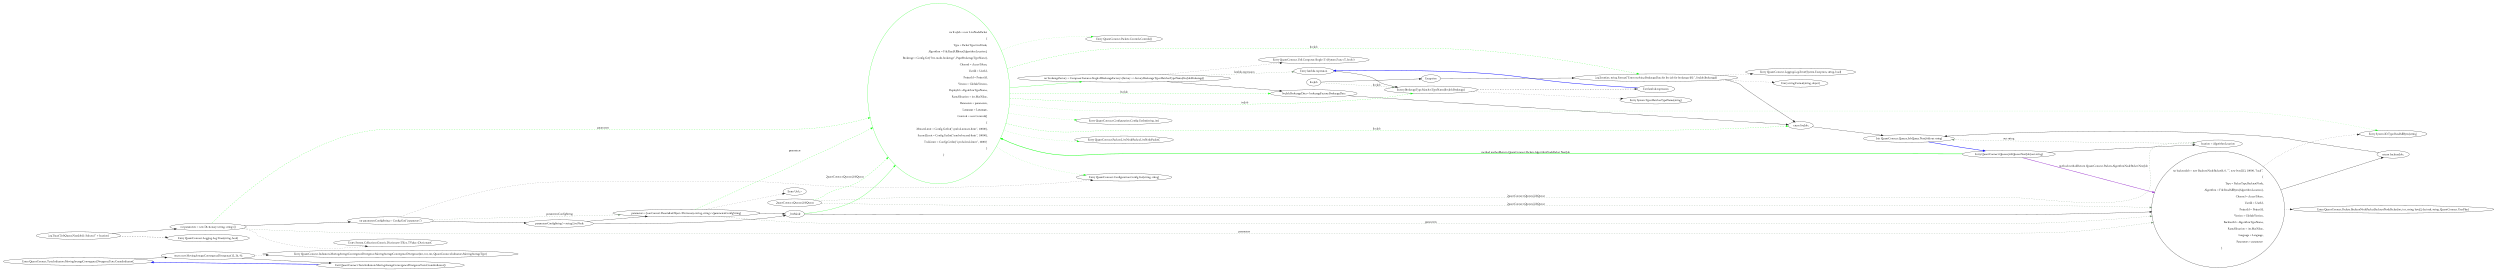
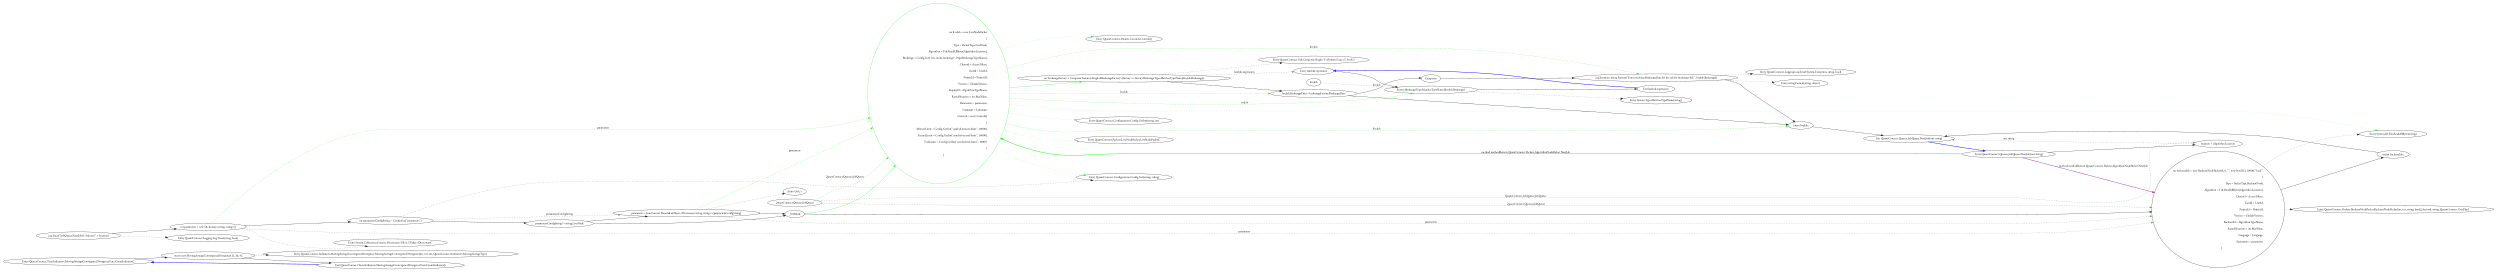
edge "liveJob" -> "Exception": now "liveJob.BrokerageData = brokerageFactory.BrokerageData" -> "Exception"
edge "factory.BrokerageType.MatchesTypeName(liveJob.Brokerage)" -> "Exit lambda expression": style dashed -> solid
node "Entry System.IO.Type.ReadAllBytes(string)": label "Entry System.IO.Type.ReadAllBytes(string)" -> "Entry System.IO.File.ReadAllBytes(string)"
edge "QuantConnect.Queues.JobQueue" -> "location = AlgorithmLocation": label "QuantConnect.Queues.JobQueue" -> "QuantConnect.JobQueue.JobQueue"
edge "Log.Trace(''JobQueue.NextJob(): Selected '' + location)" -> "Entry QuantConnect.Logging.Log.Trace(string, bool)": style dashed -> dotted
